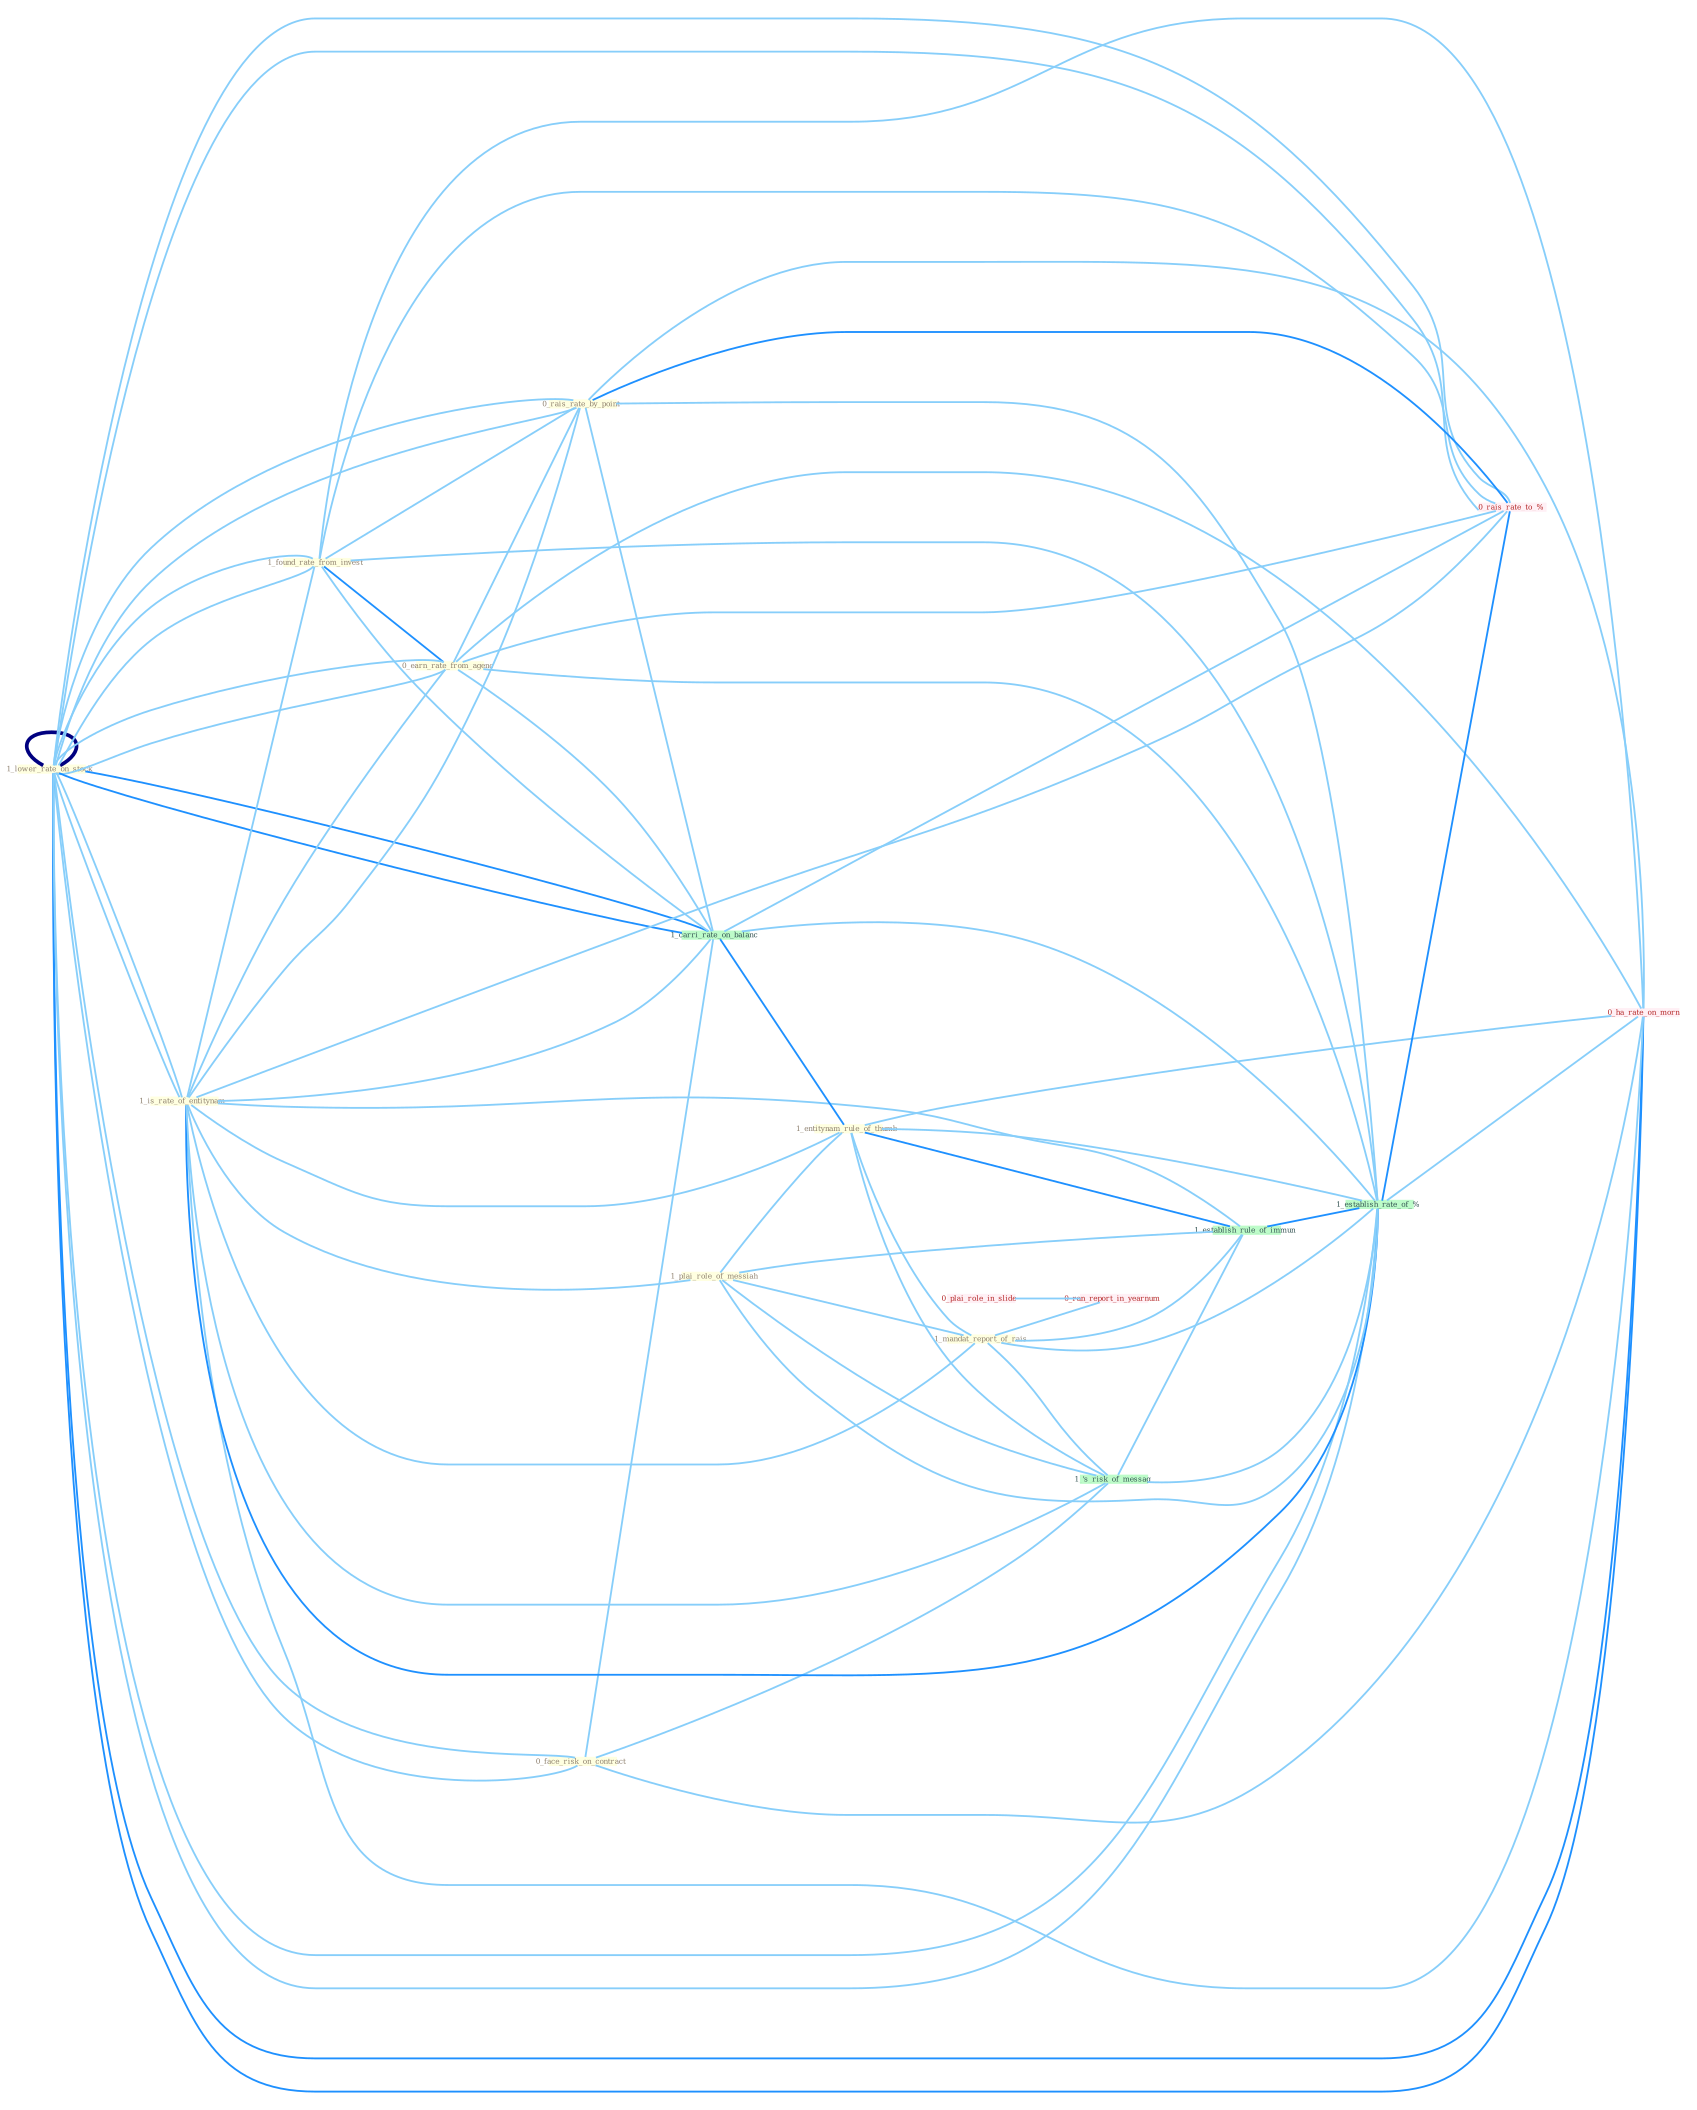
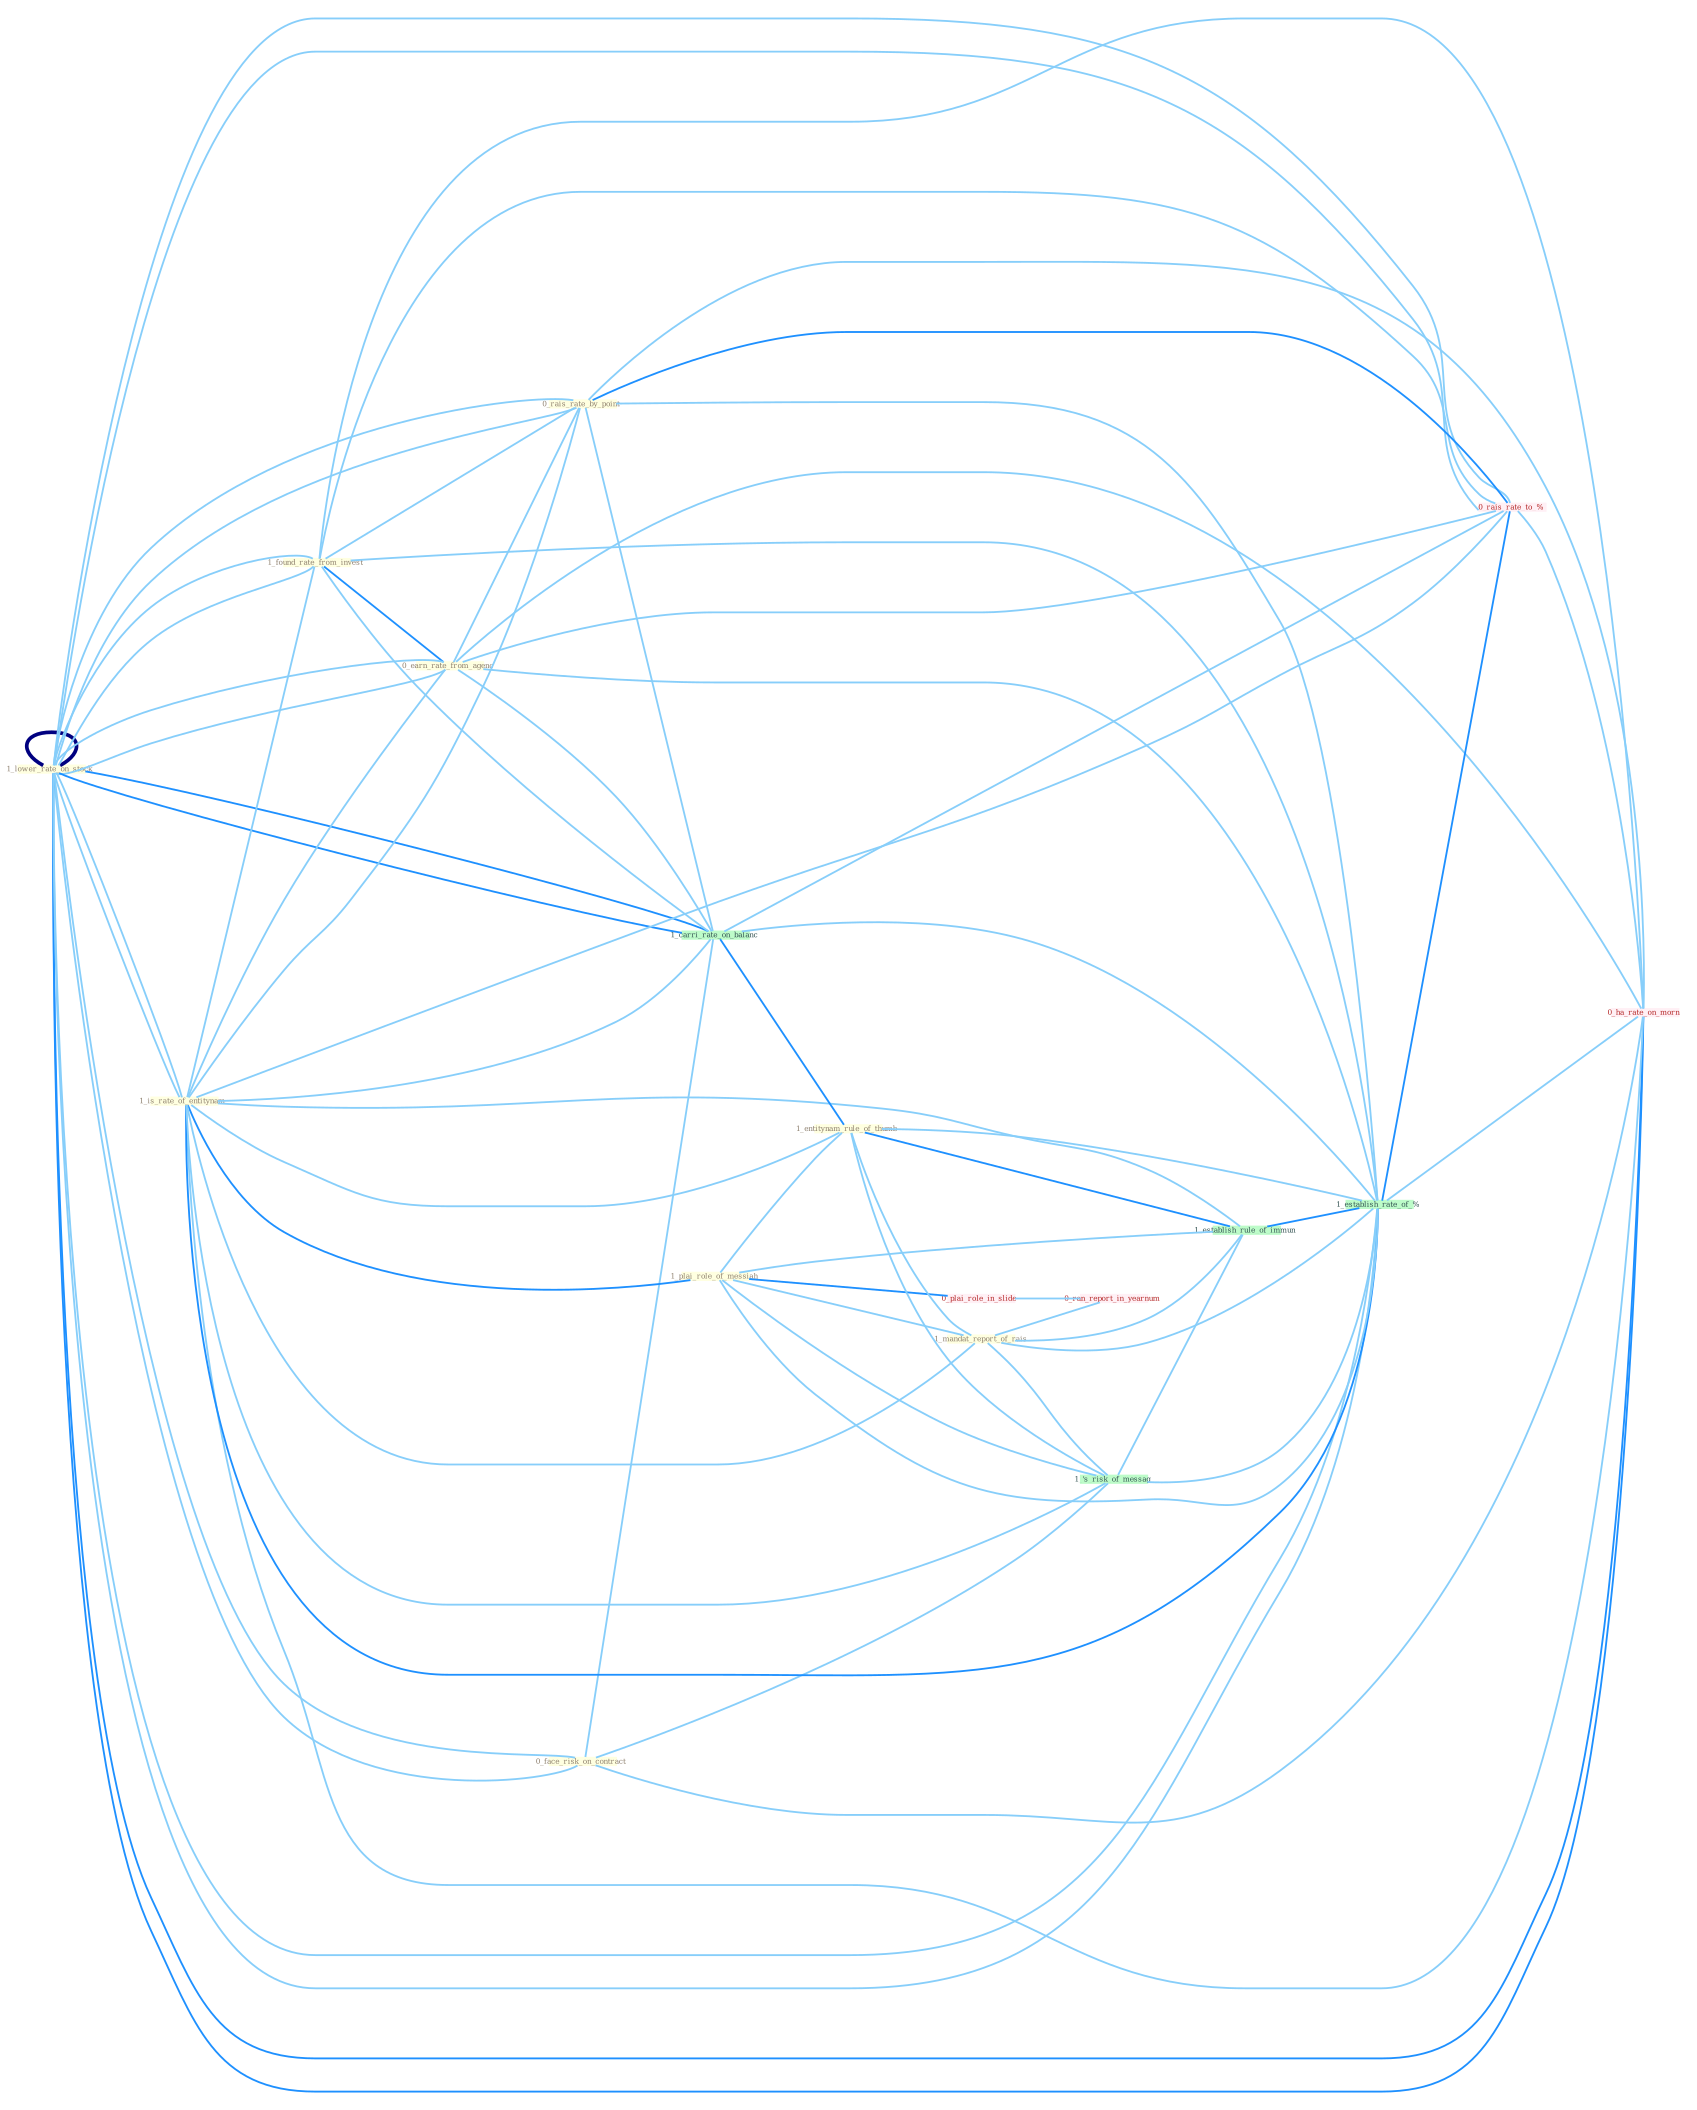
edge "0_ha_rate_on_morn" -- "1_entitynam_rule_of_thumb": now "0_ha_rate_on_morn" -- "0_rais_rate_to_%"
edge "1_is_rate_of_entitynam" -- "1_plai_role_of_messiah": color #87cefa -> #1e90ff
edge "1_plai_role_of_messiah" -- "0_plai_role_in_slide": added
